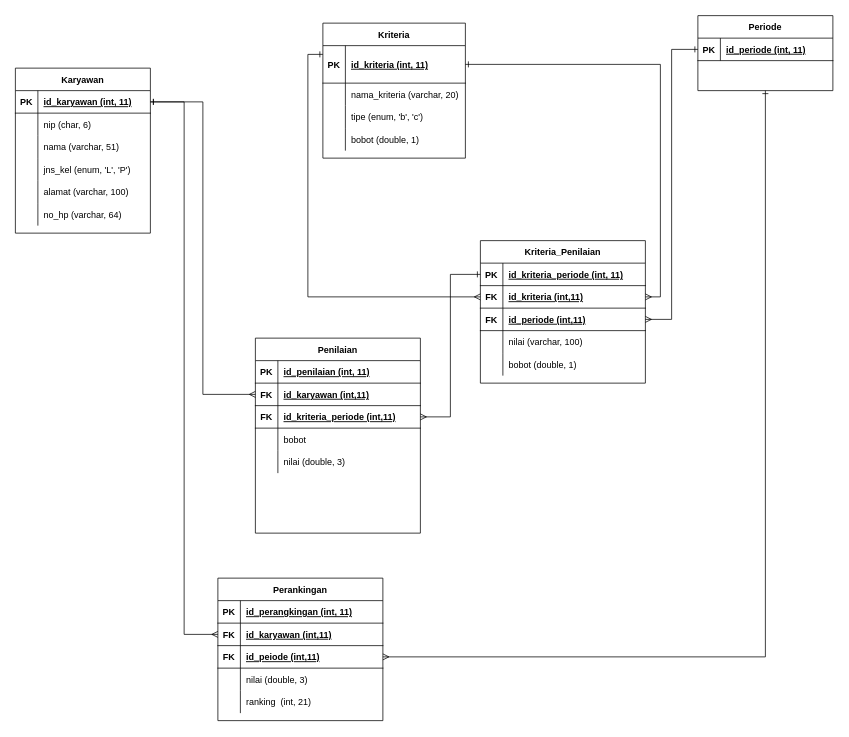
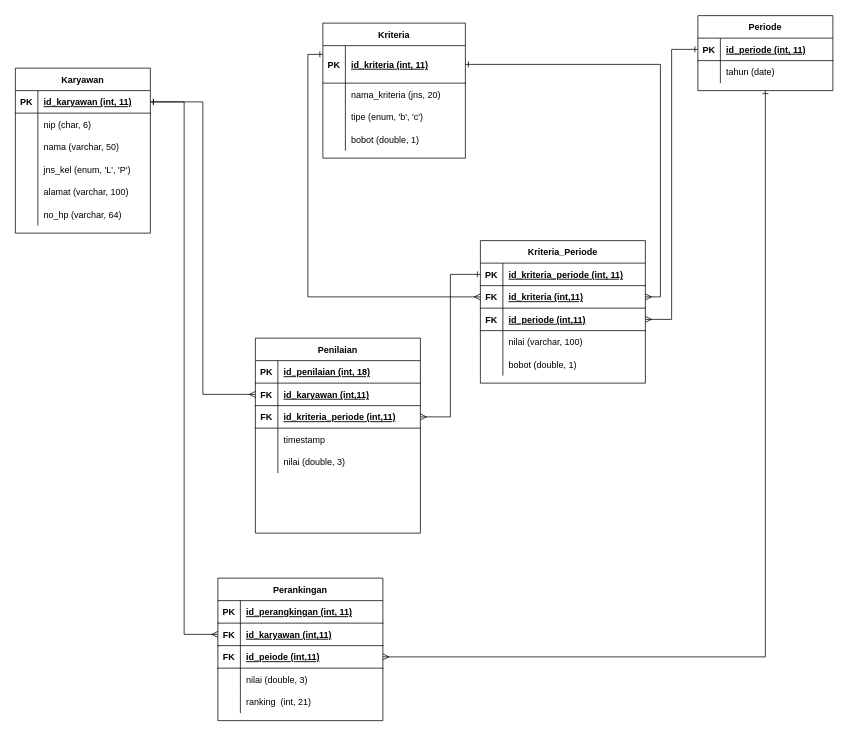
node "tahun (date)": added
node "nama_kriteria (varchar, 20)": label "nama_kriteria (varchar, 20)" -> "nama_kriteria (jns, 20)"
node "nama (varchar, 51)": label "nama (varchar, 51)" -> "nama (varchar, 50)"
node "Kriteria_Penilaian": label "Kriteria_Penilaian" -> "Kriteria_Periode"
node "id_penilaian (int, 11)": label "id_penilaian (int, 11)" -> "id_penilaian (int, 18)"
node "bobot": label "bobot" -> "timestamp"
